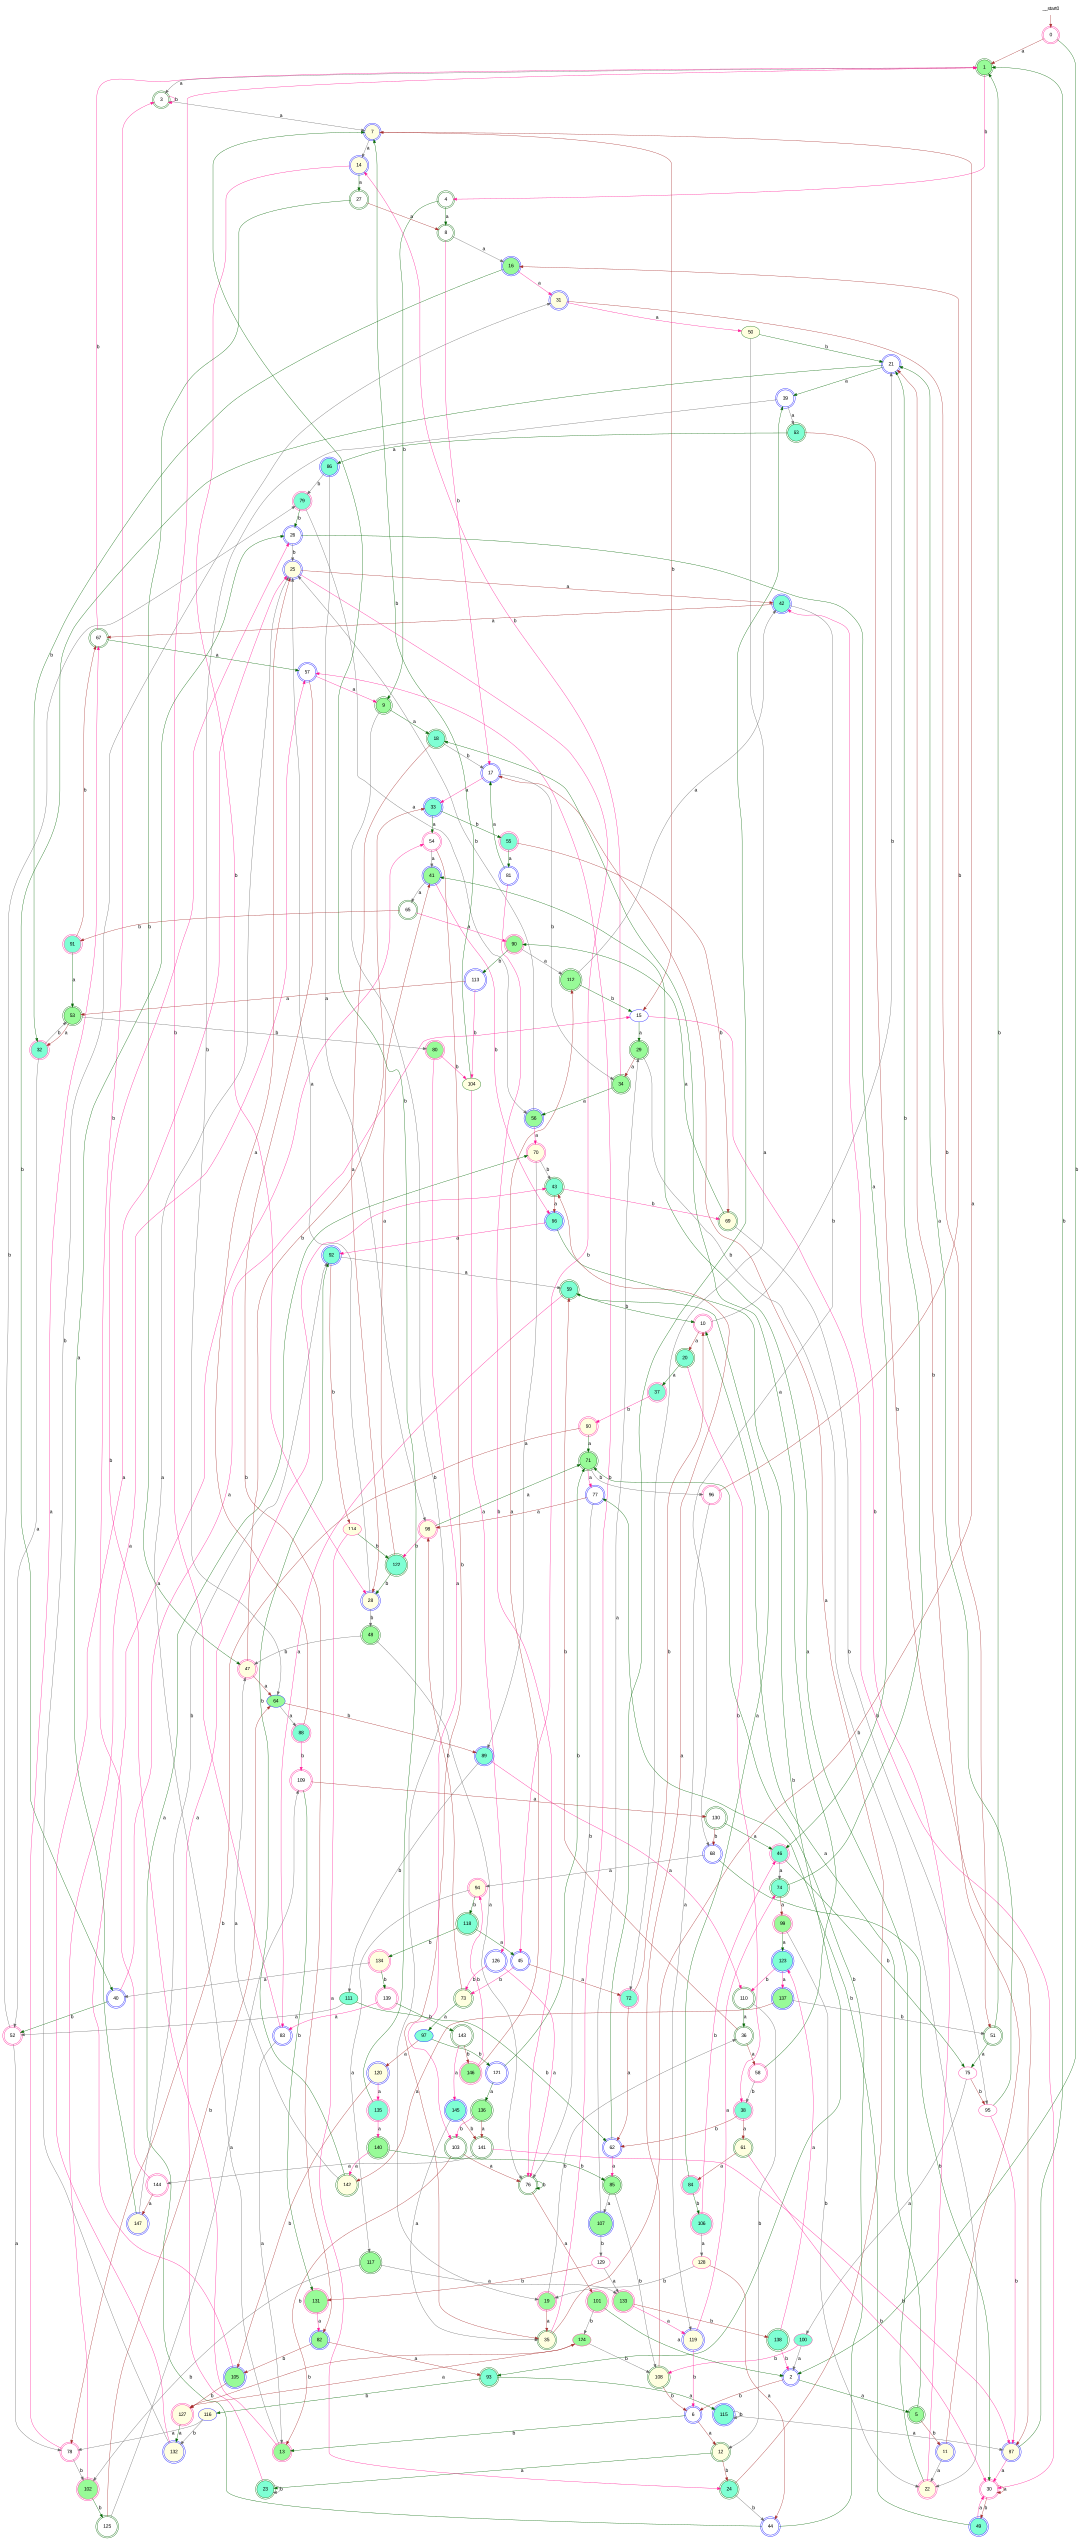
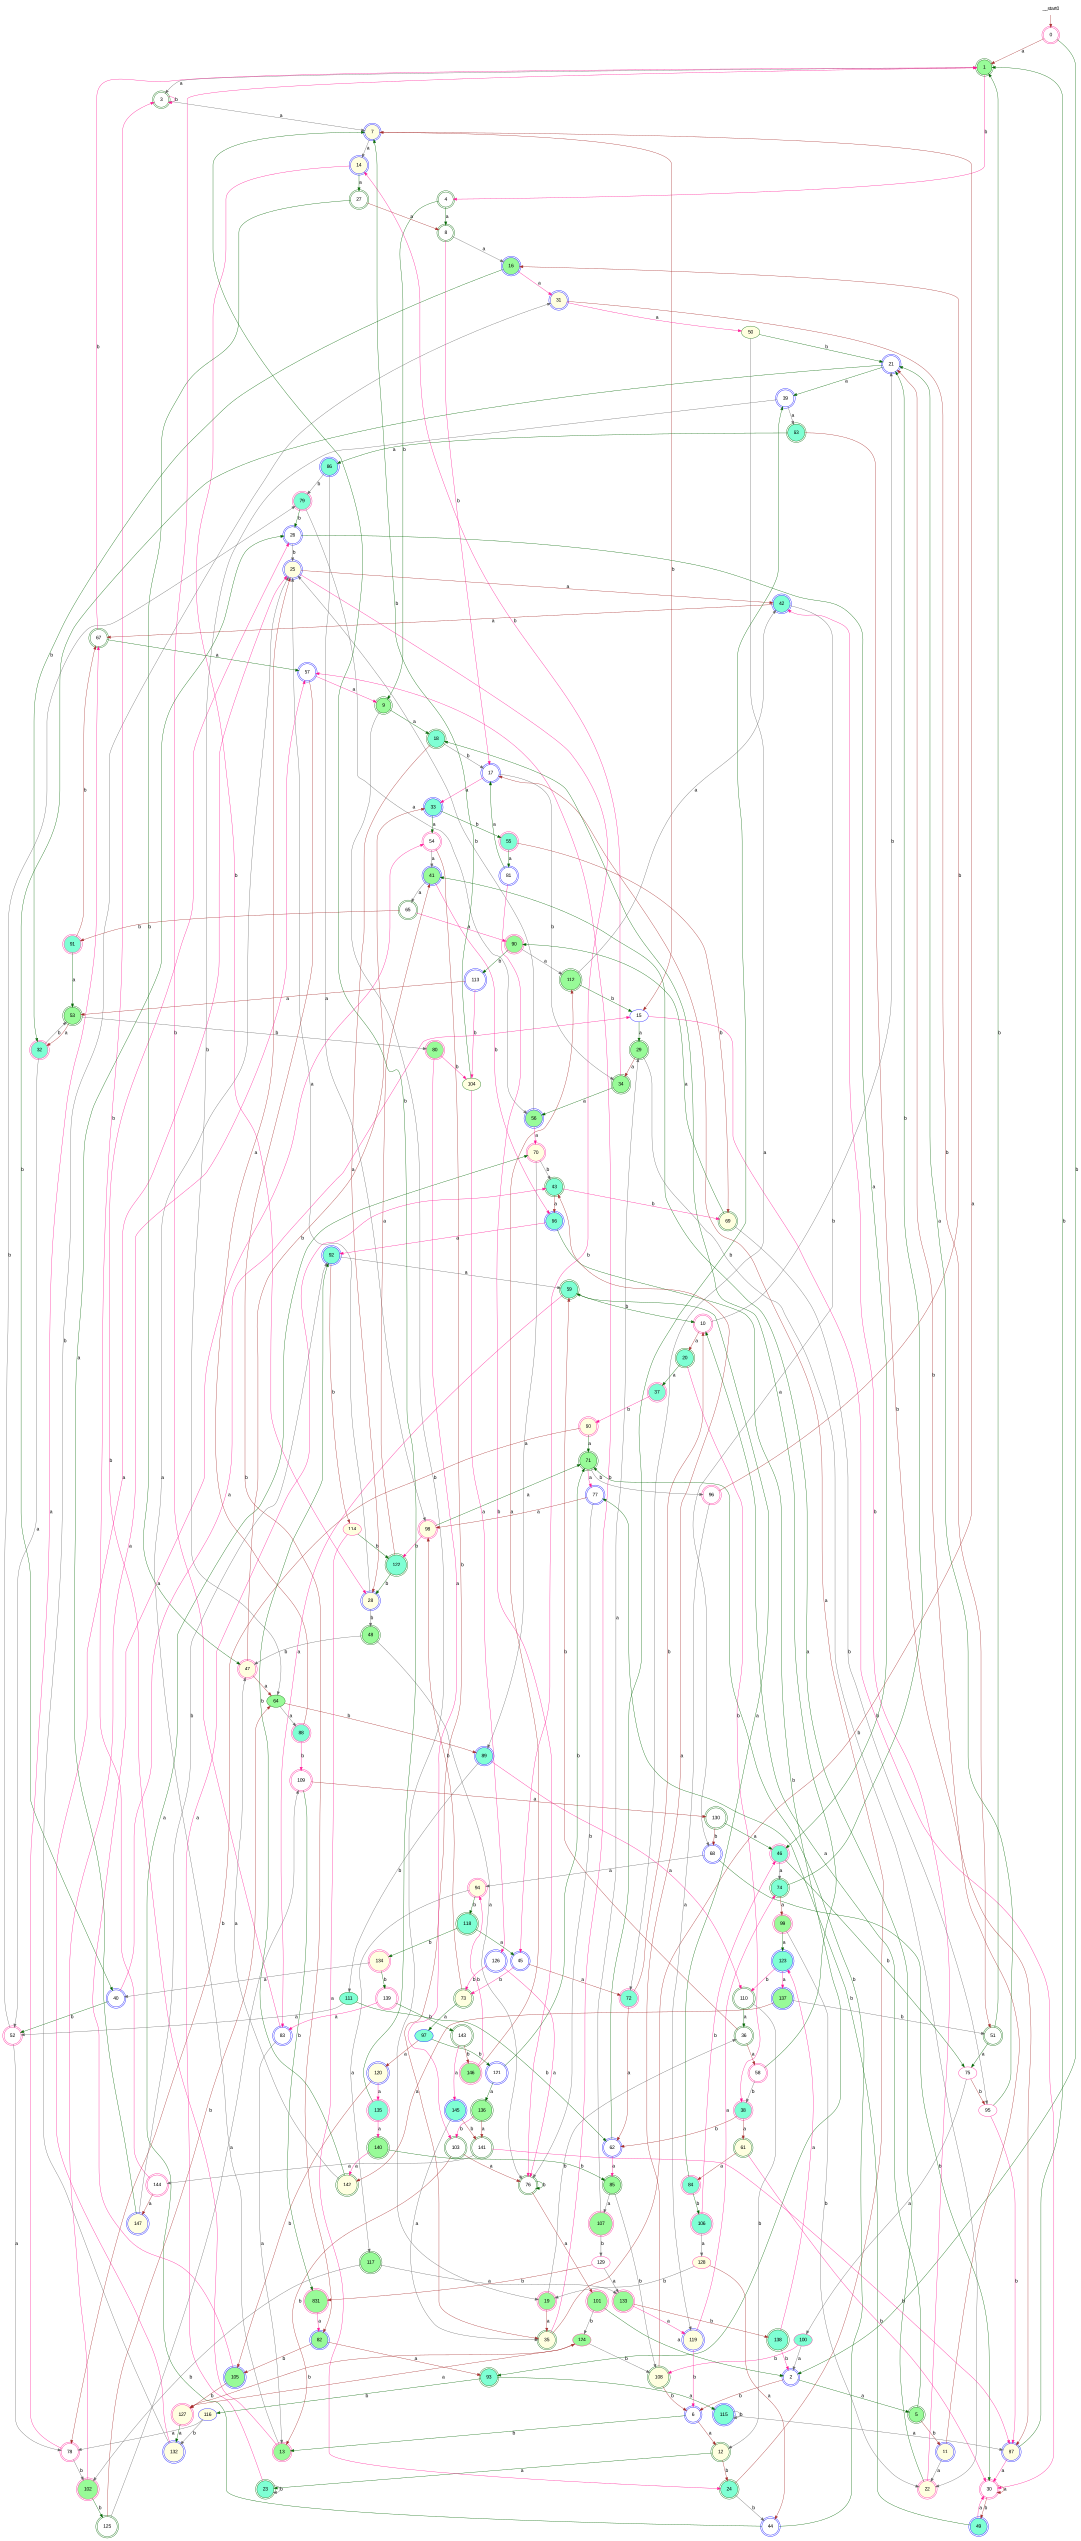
node "64": color blue -> darkgreen
node "107": color blue -> deeppink
node "131": label "131" -> "831"
